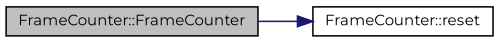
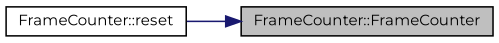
edge "FrameCounter::FrameCounter" -> "FrameCounter::reset": reversed
